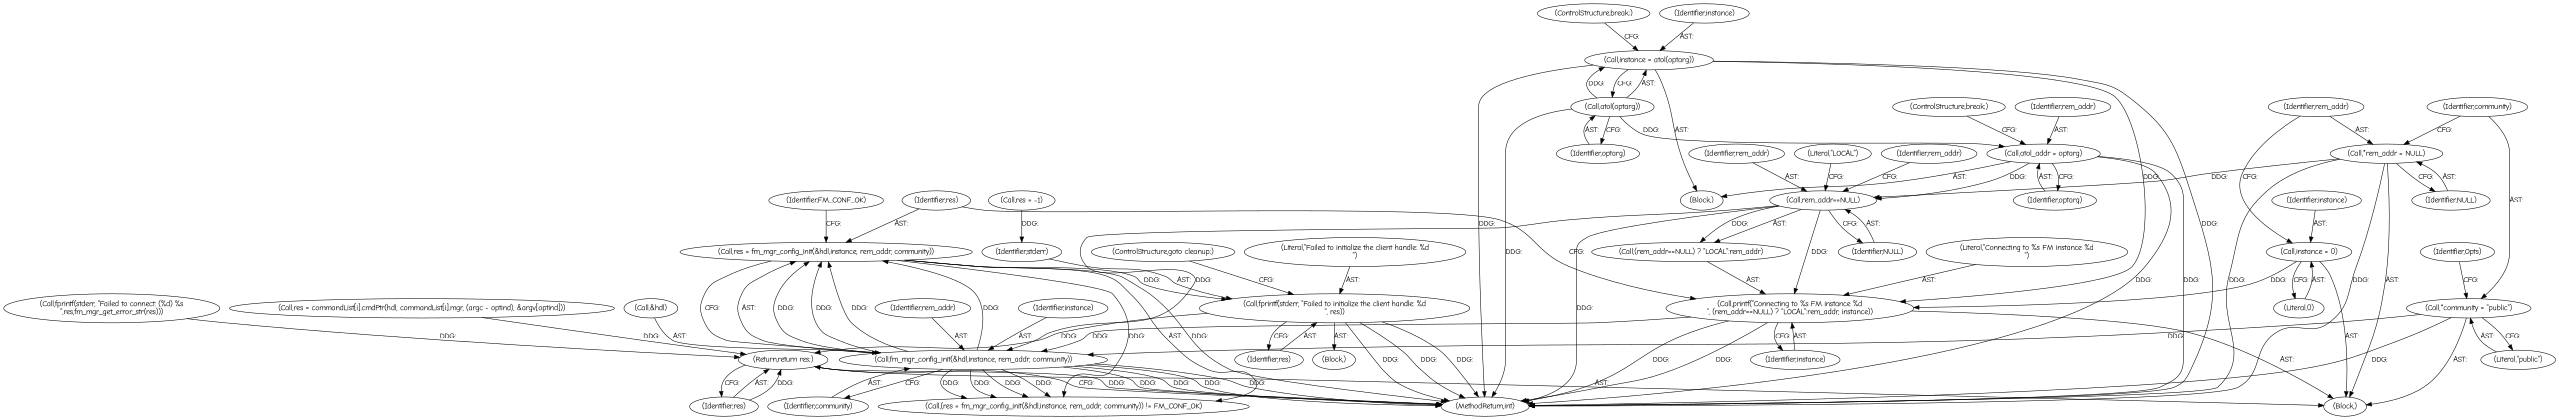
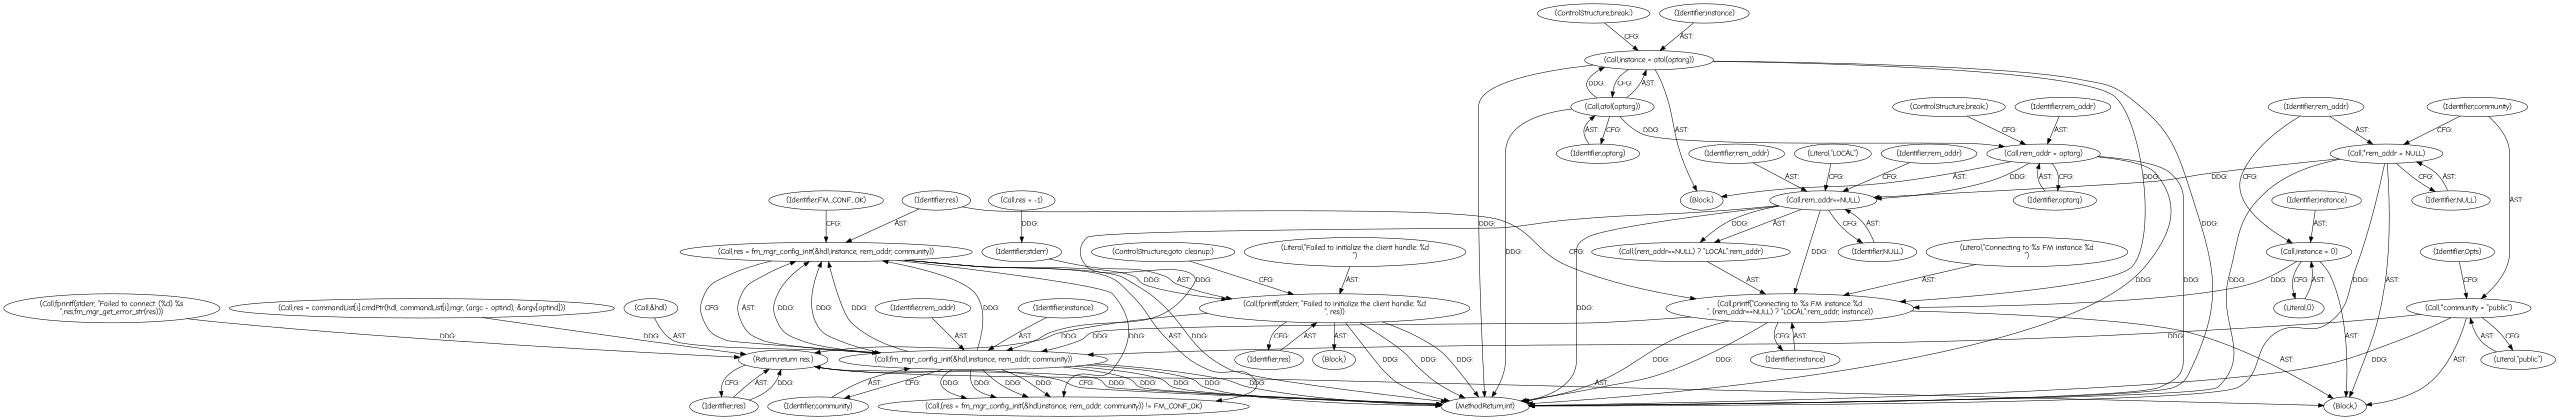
node "(Call,atol_addr = optarg)": label "(Call,atol_addr = optarg)" -> "(Call,rem_addr = optarg)"
